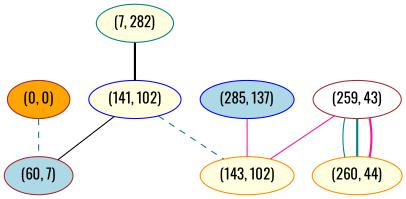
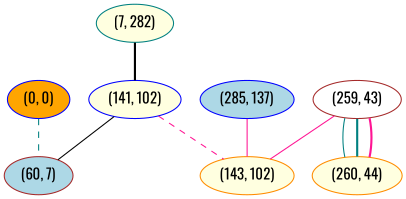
node "(0, 0)": color brown -> blue
edge "(141, 102)" -- "(143, 102)": color teal -> deeppink
